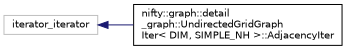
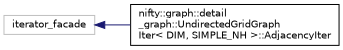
node "iterator_iterator": label "iterator_iterator" -> "iterator_facade"
